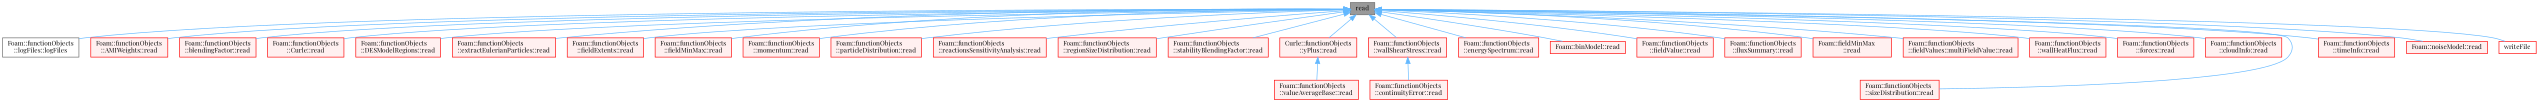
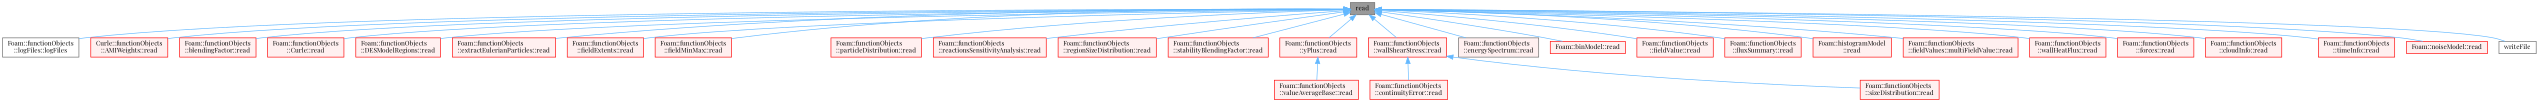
node "Foam::functionObjects ::AMIWeights::read": label "Foam::functionObjects ::AMIWeights::read" -> "Curle::functionObjects ::AMIWeights::read"
node "Foam::functionObjects ::momentum::read": removed
node "Curle::functionObjects ::yPlus::read": label "Curle::functionObjects ::yPlus::read" -> "Foam::functionObjects ::yPlus::read"
node "Foam::functionObjects ::energySpectrum::read": color red -> grey40
node "Foam::fieldMinMax ::read": label "Foam::fieldMinMax ::read" -> "Foam::histogramModel ::read"
node "writeFile": color red -> grey40
edge "Foam::functionObjects ::sizeDistribution::read" -> "read": now "Foam::functionObjects ::sizeDistribution::read" -> "Foam::functionObjects ::wallShearStress::read"
